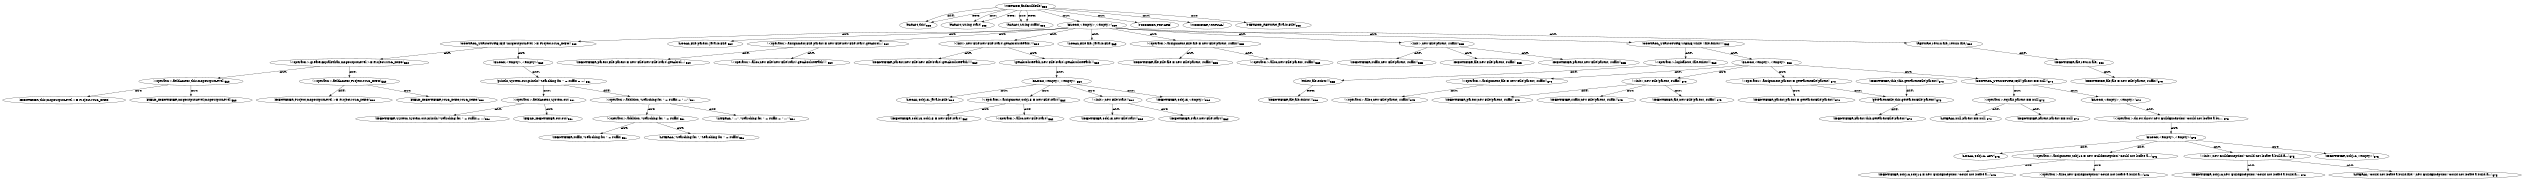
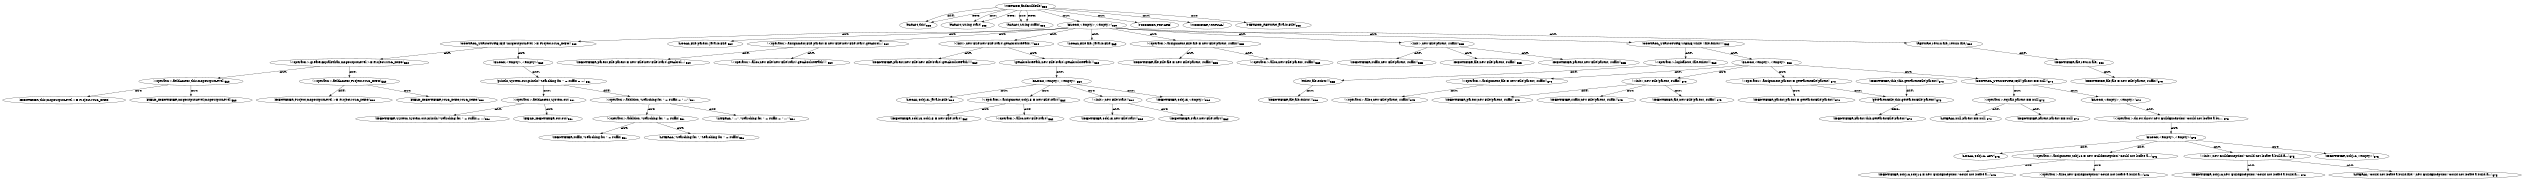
edge "(exists,file.exists())" -> "(IDENTIFIER,file,file.exists())": label "DDG: " -> "AST: "
edge "(getParentFile,this.getParentFile(parent))" -> "(IDENTIFIER,parent,this.getParentFile(parent))": label "AST: " -> "DDG: "
